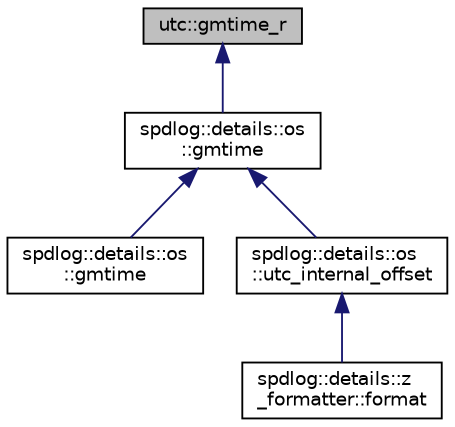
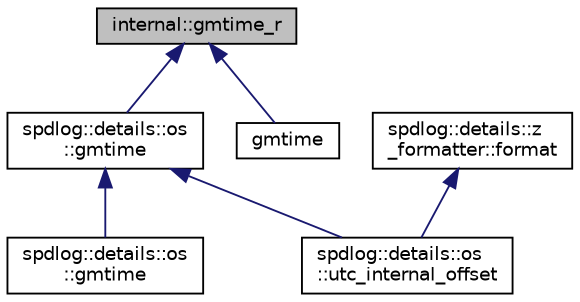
node "utc::gmtime_r": label "utc::gmtime_r" -> "internal::gmtime_r"
node "gmtime": added
edge "spdlog::details::z _formatter::format" -> "spdlog::details::os ::utc_internal_offset": reversed
